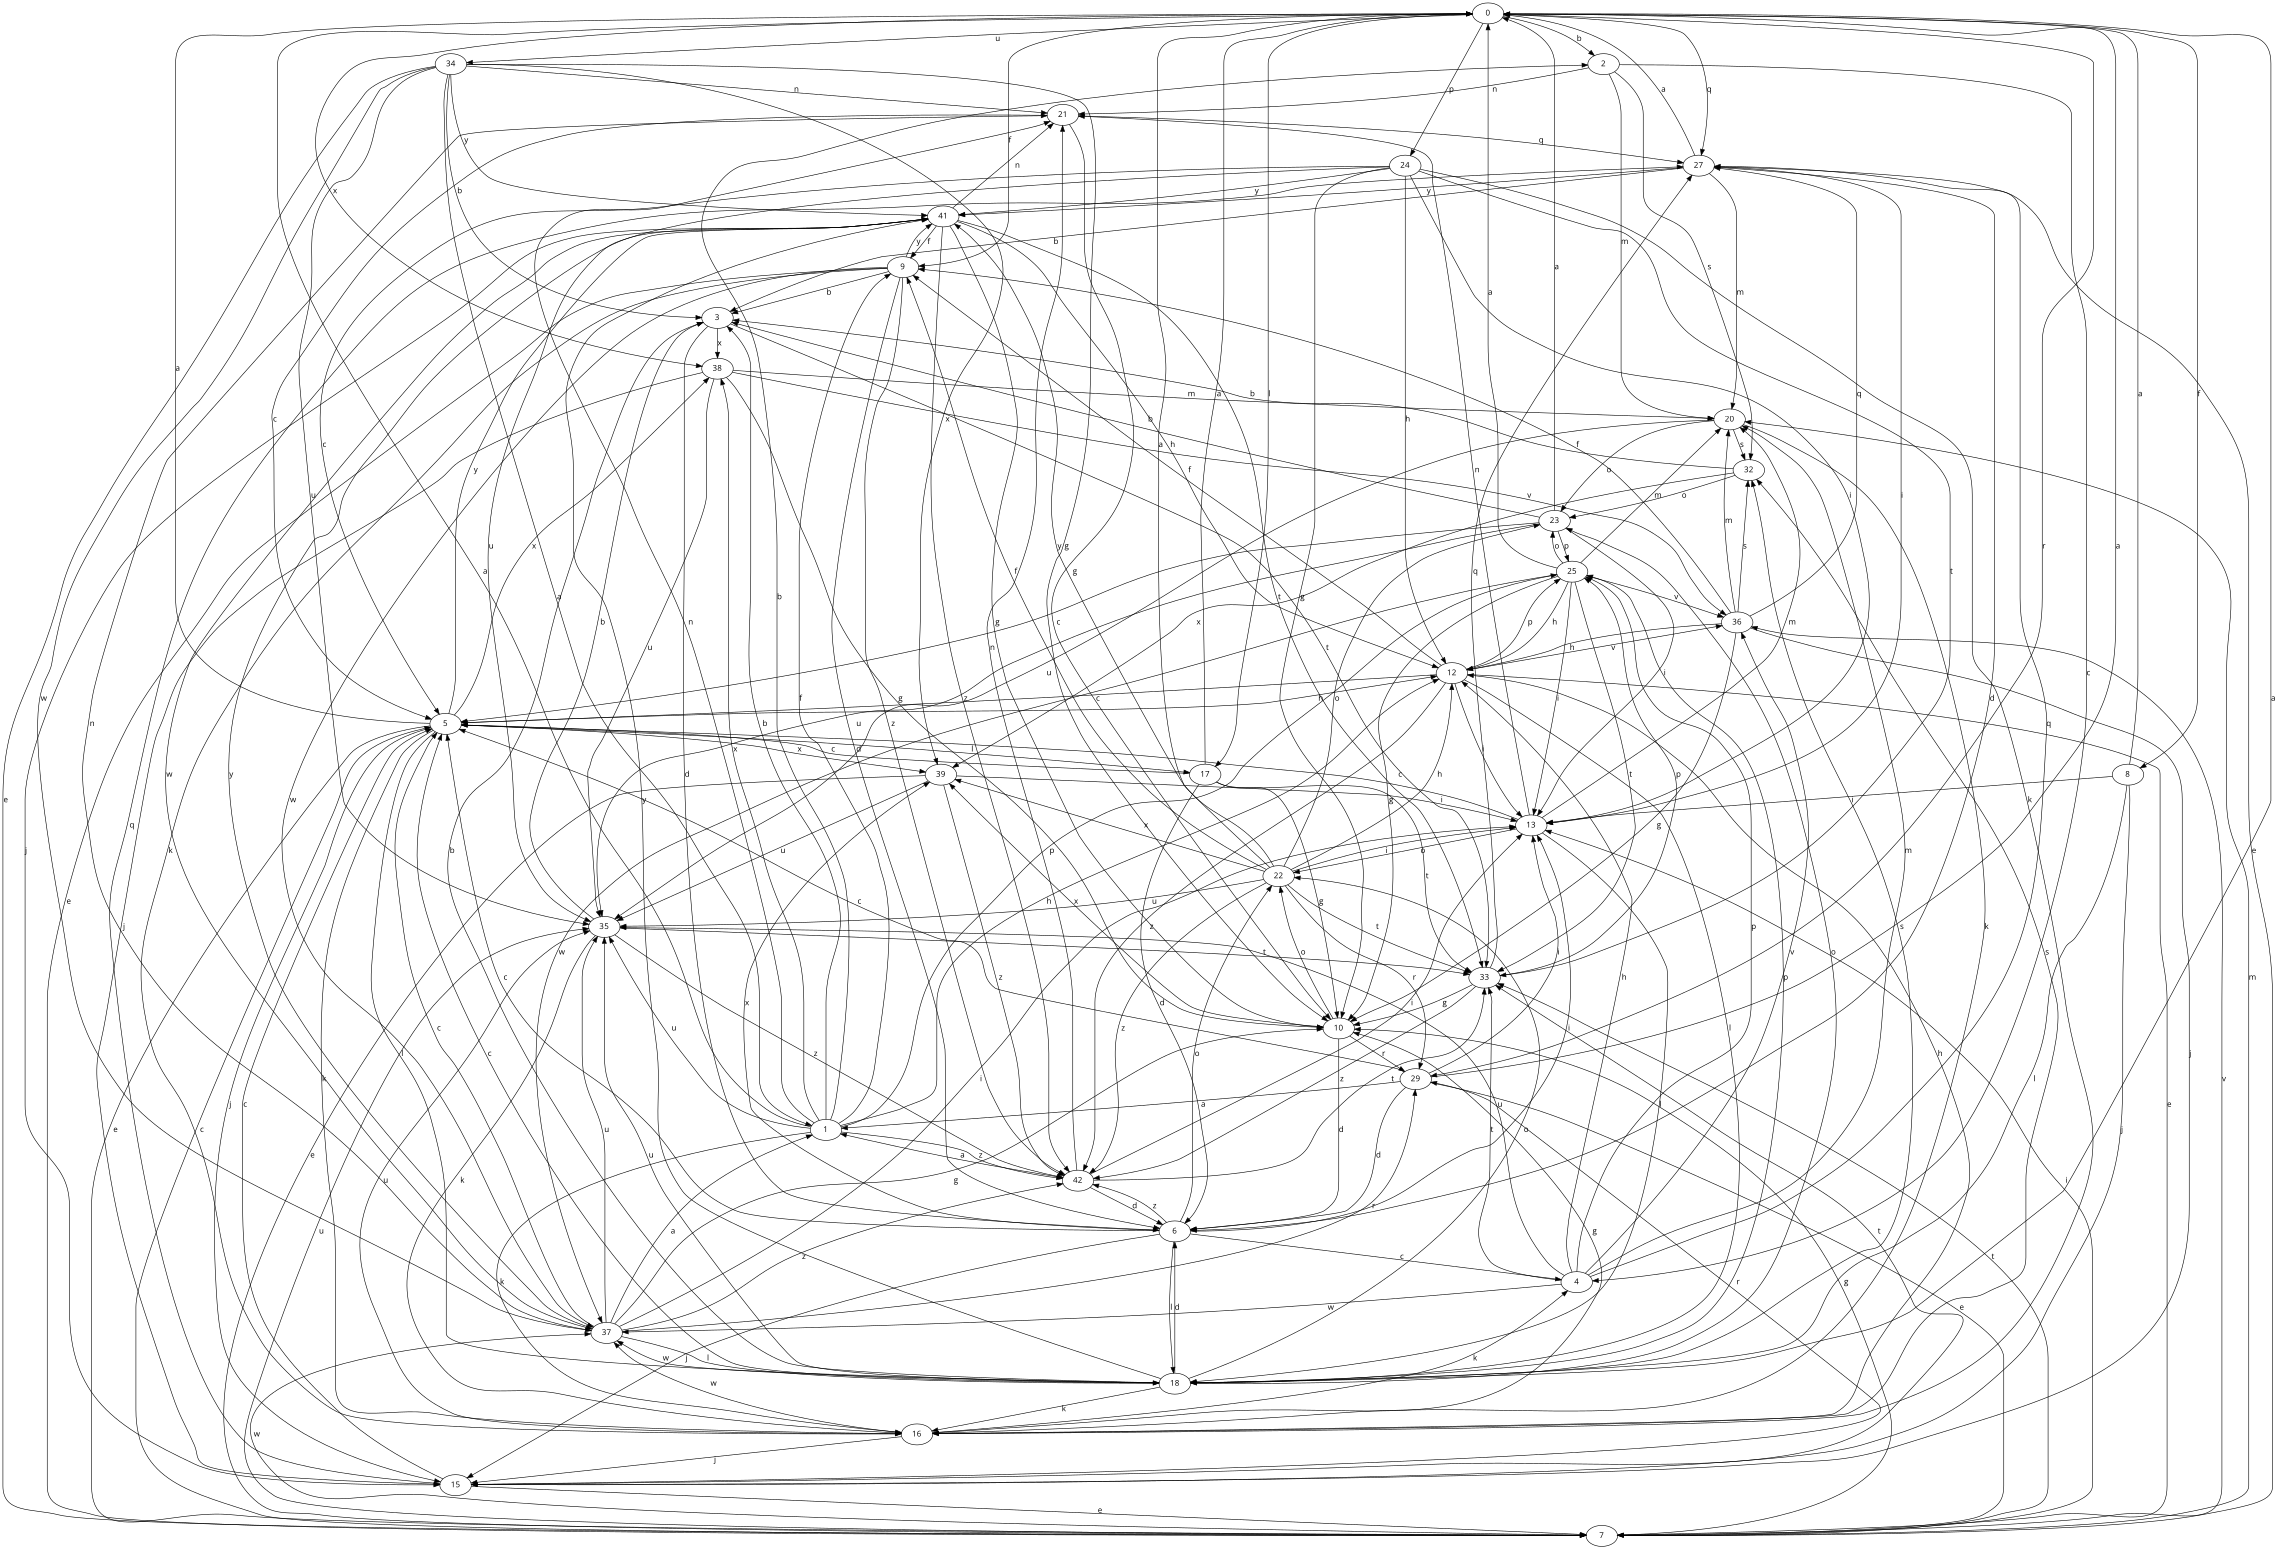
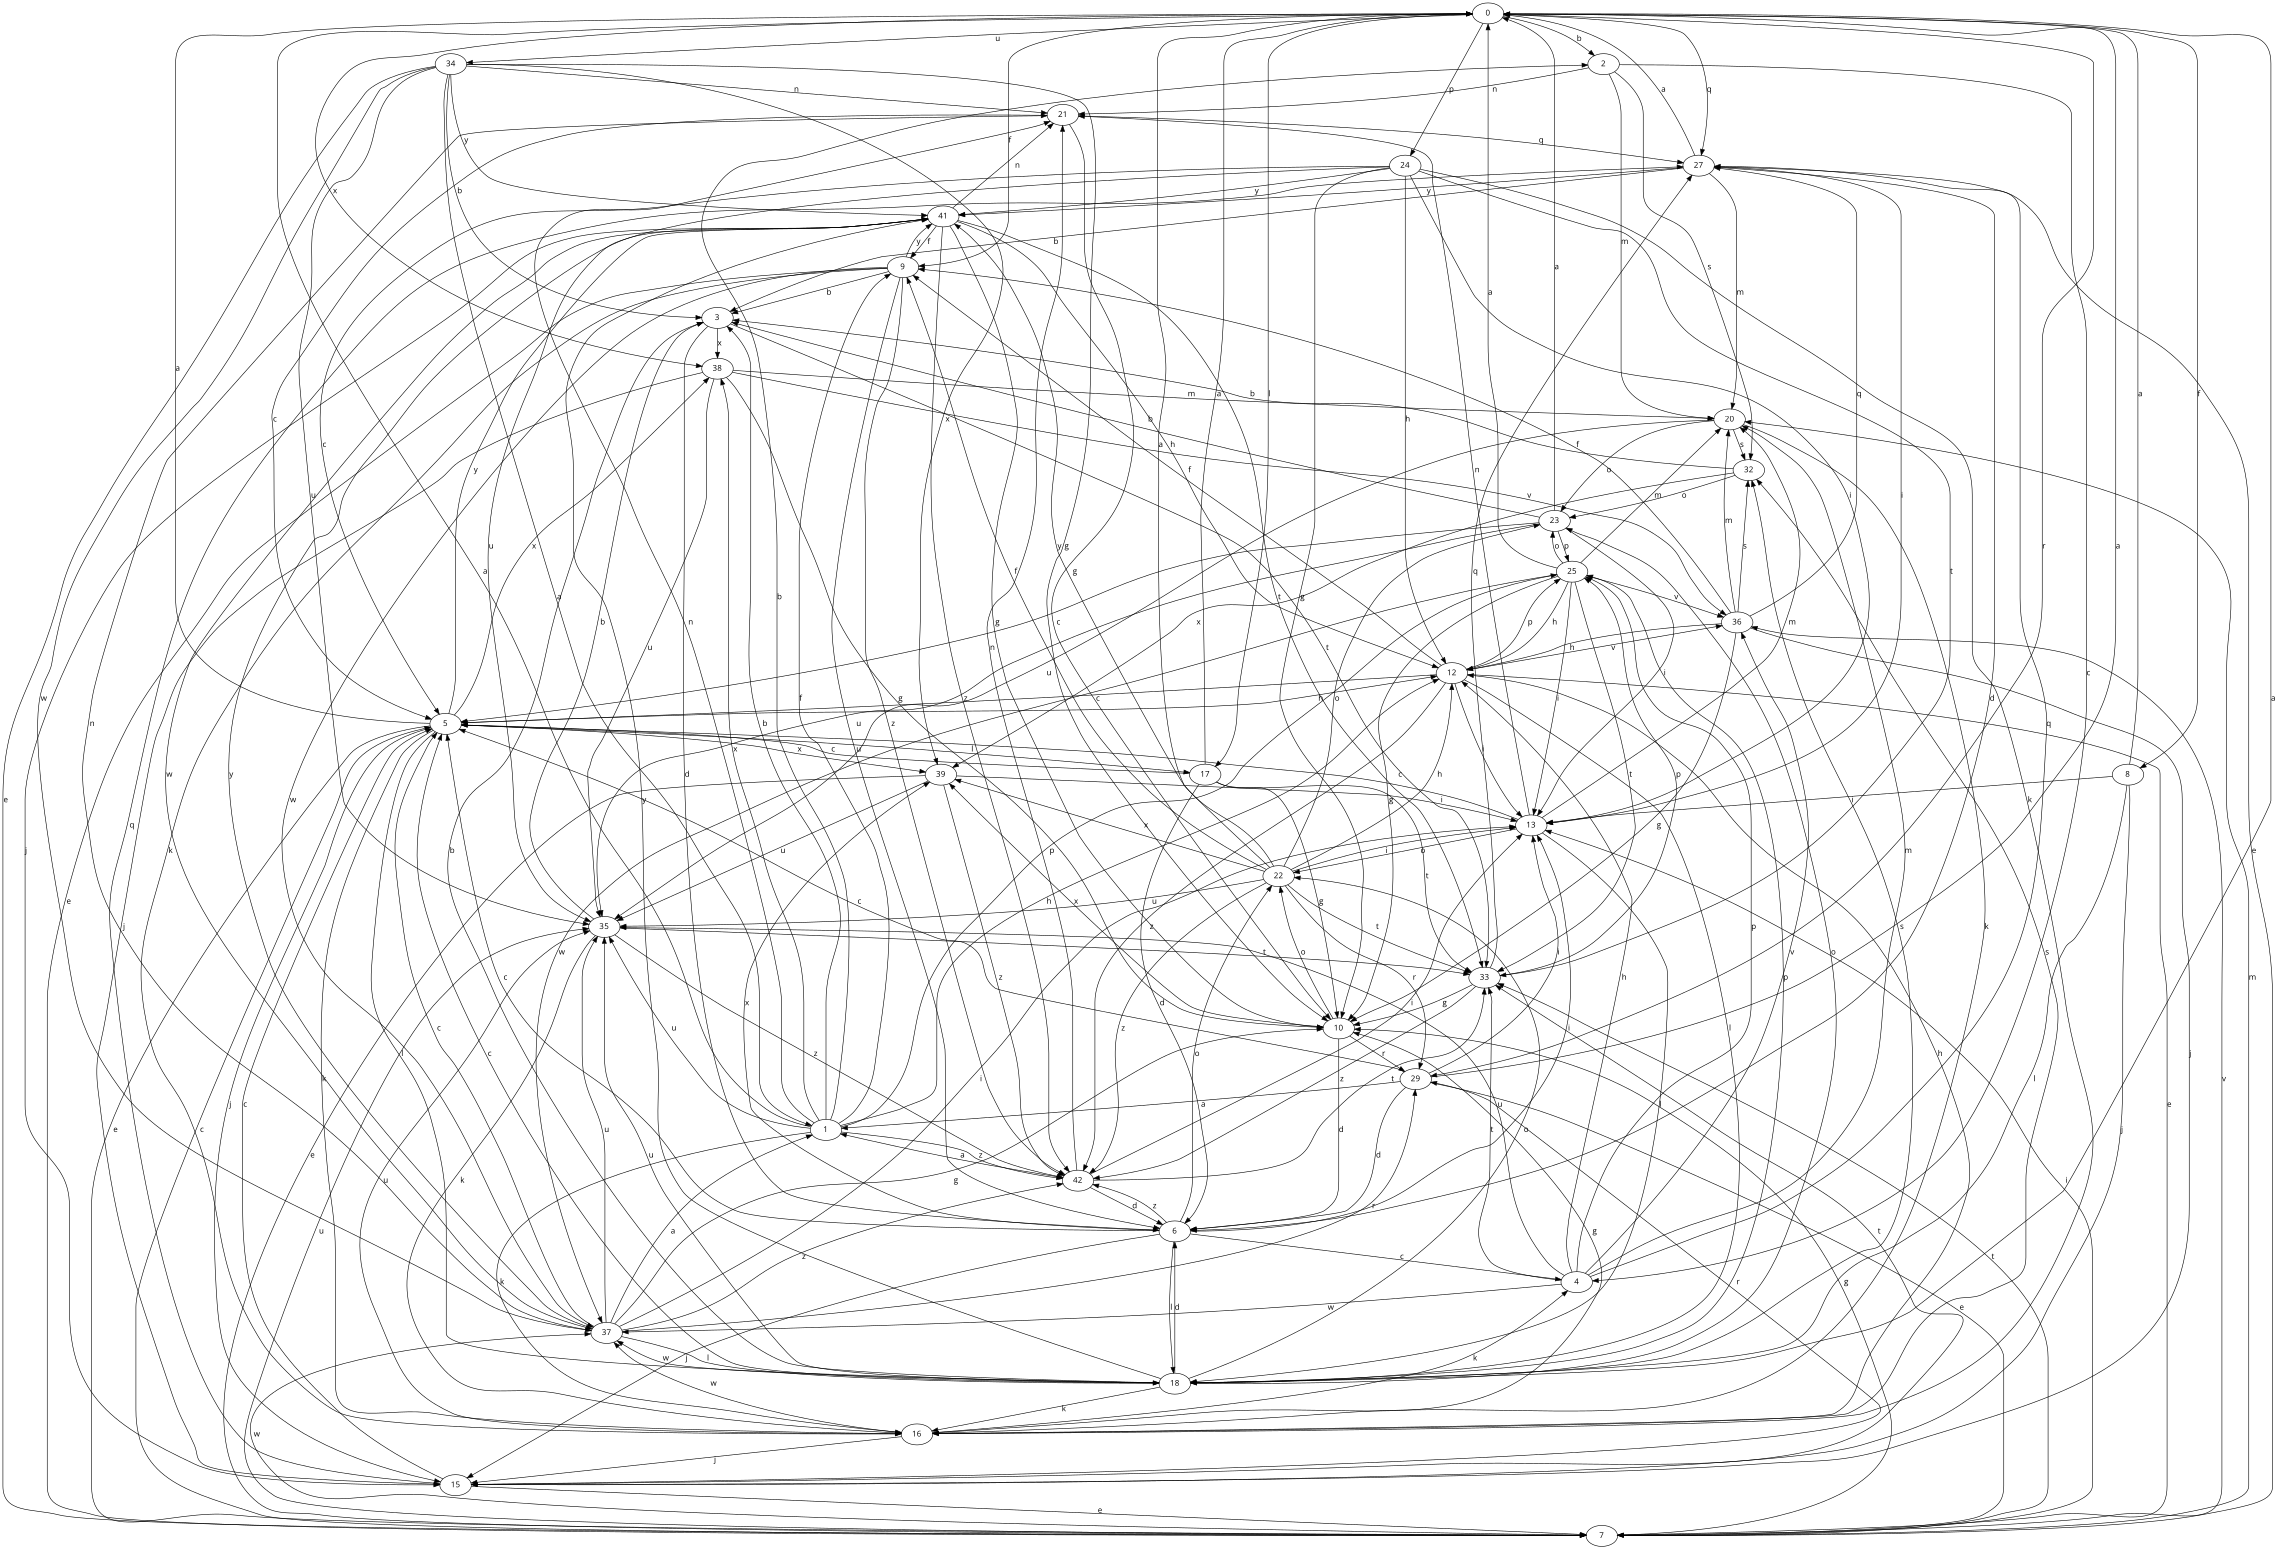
edge "9" -> "6": label "d" -> "u"
